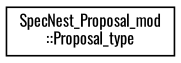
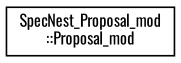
node "SpecNest_Proposal_mod ::Proposal_type": label "SpecNest_Proposal_mod ::Proposal_type" -> "SpecNest_Proposal_mod ::Proposal_mod"
